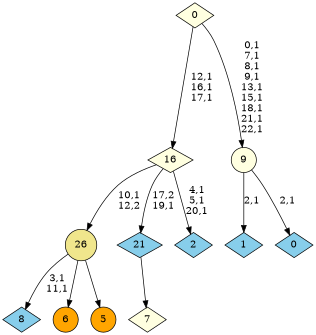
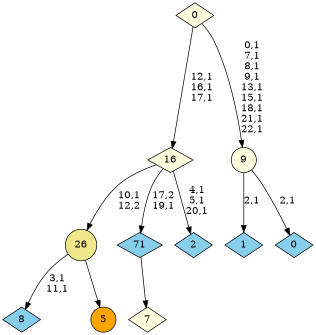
node "21": label "21" -> "71"
node "6": removed
